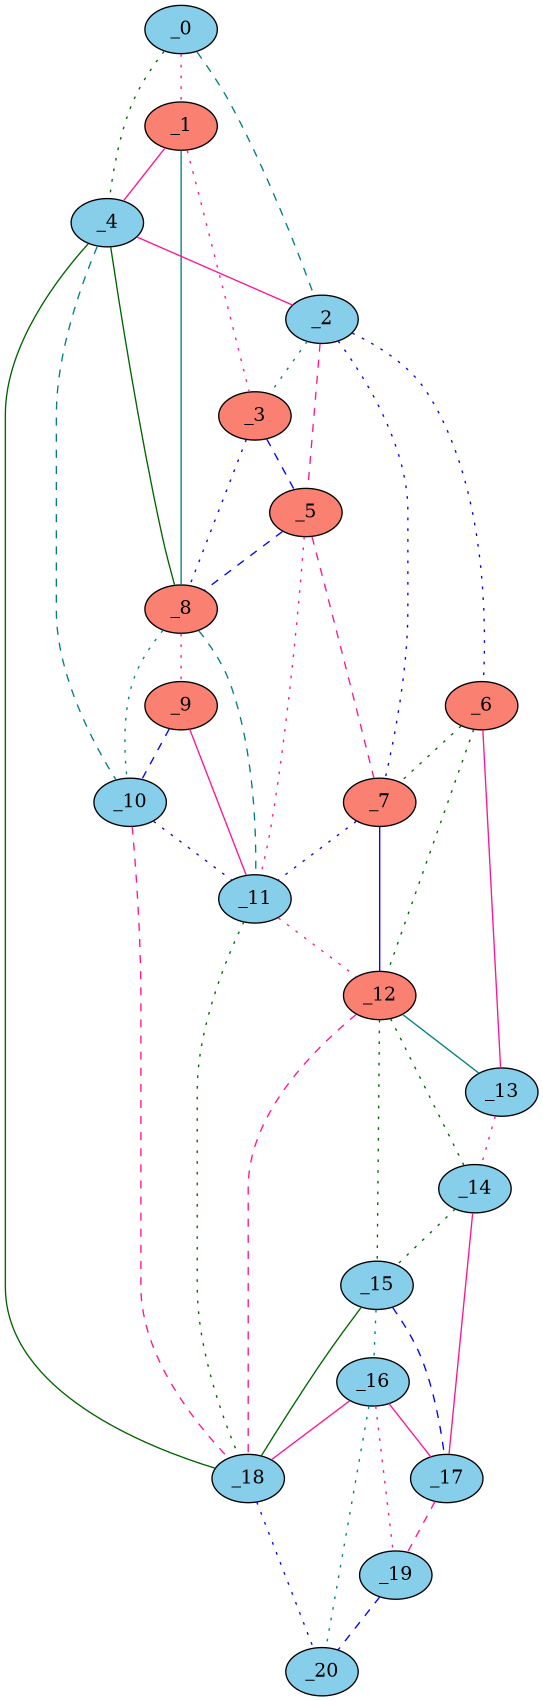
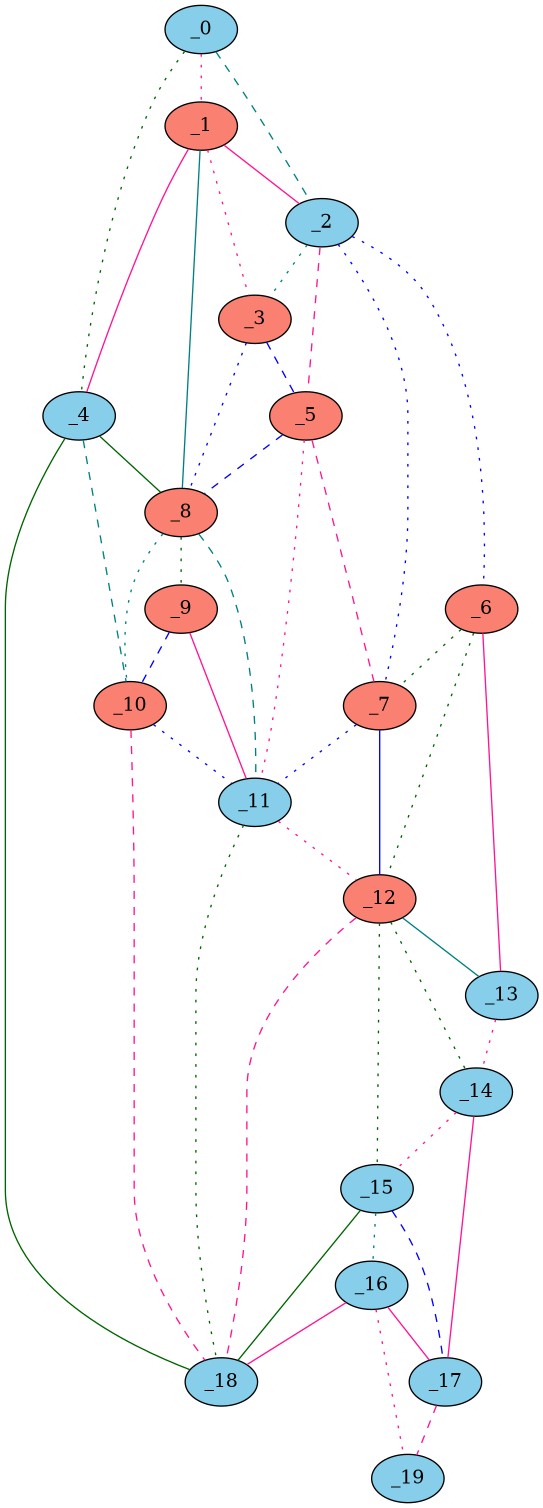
edge "_4" -- "_2": now "_1" -- "_2"
edge "_8" -- "_9": color deeppink -> darkgreen
node "_10": fillcolor skyblue -> salmon
edge "_14" -- "_15": color darkgreen -> deeppink
node "_20": removed
